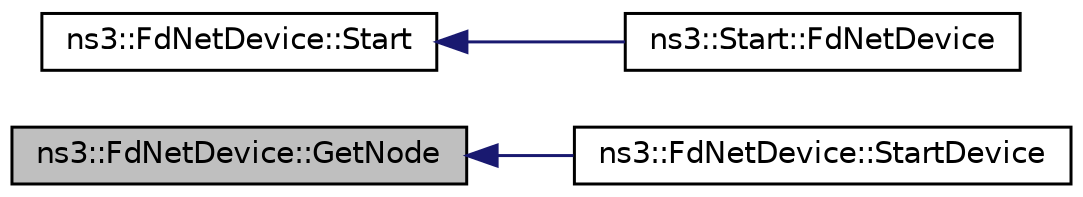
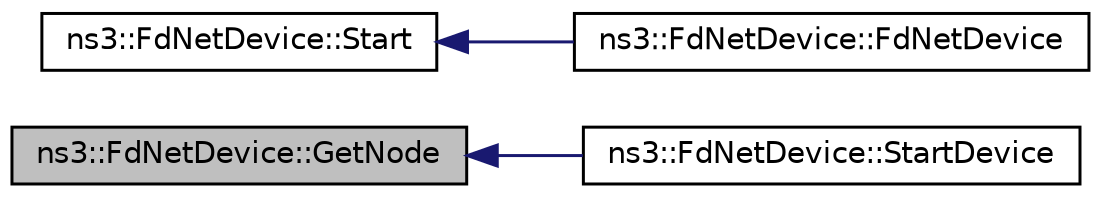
node "ns3::Start::FdNetDevice": label "ns3::Start::FdNetDevice" -> "ns3::FdNetDevice::FdNetDevice"
